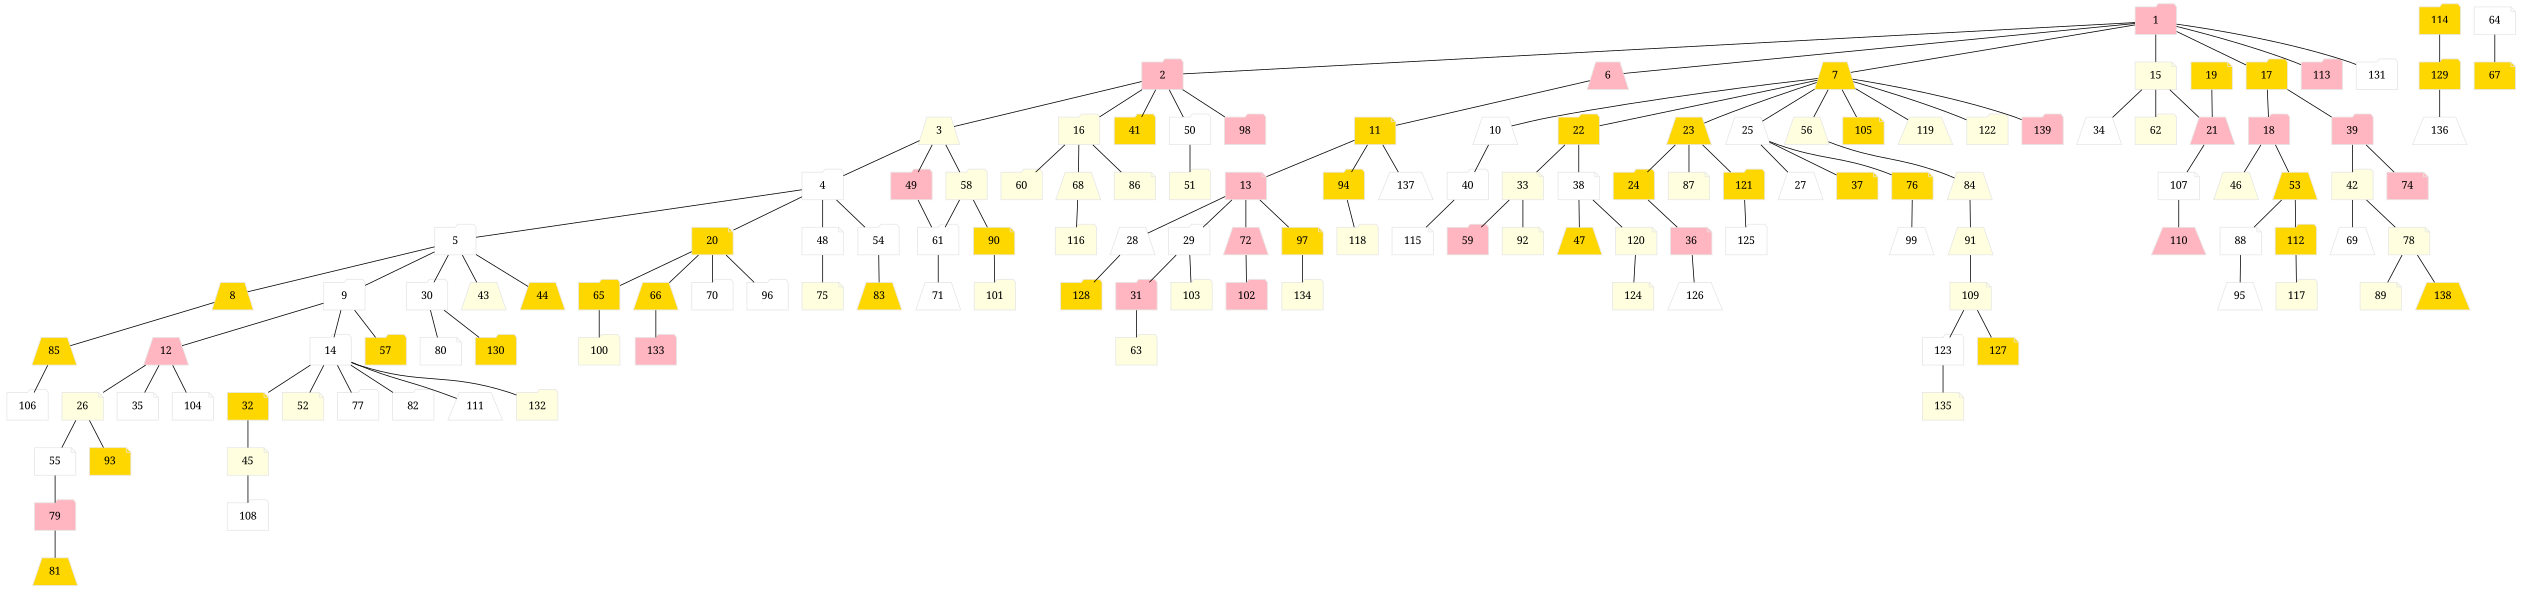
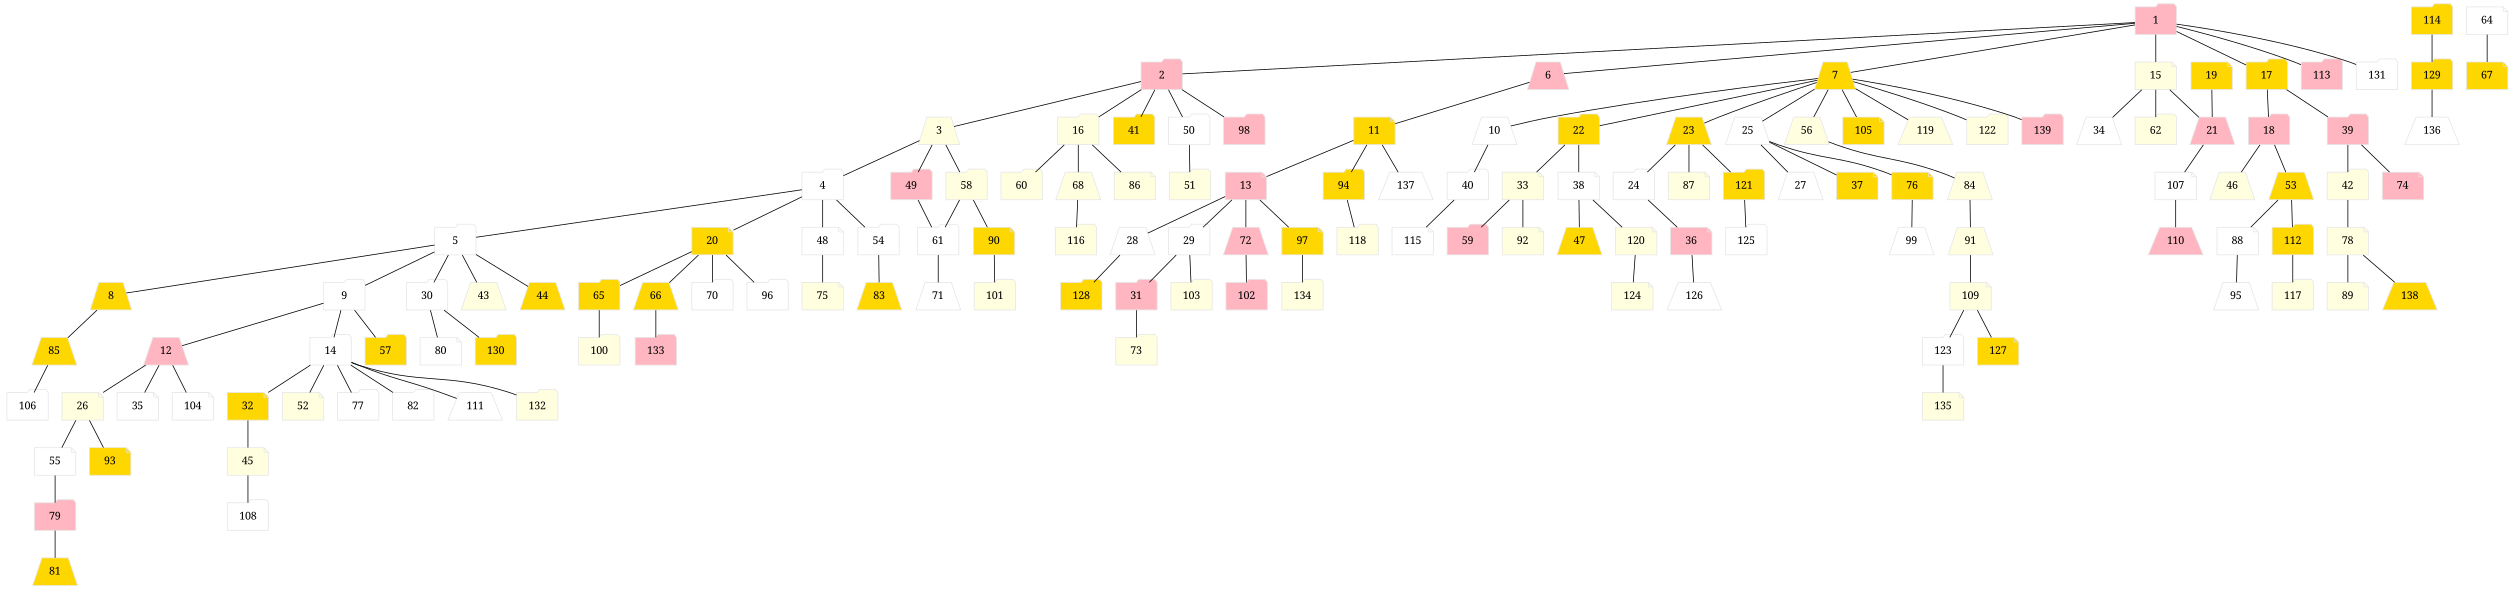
node "24": fillcolor gold -> white
node "69": removed
node "63": label "63" -> "73"
